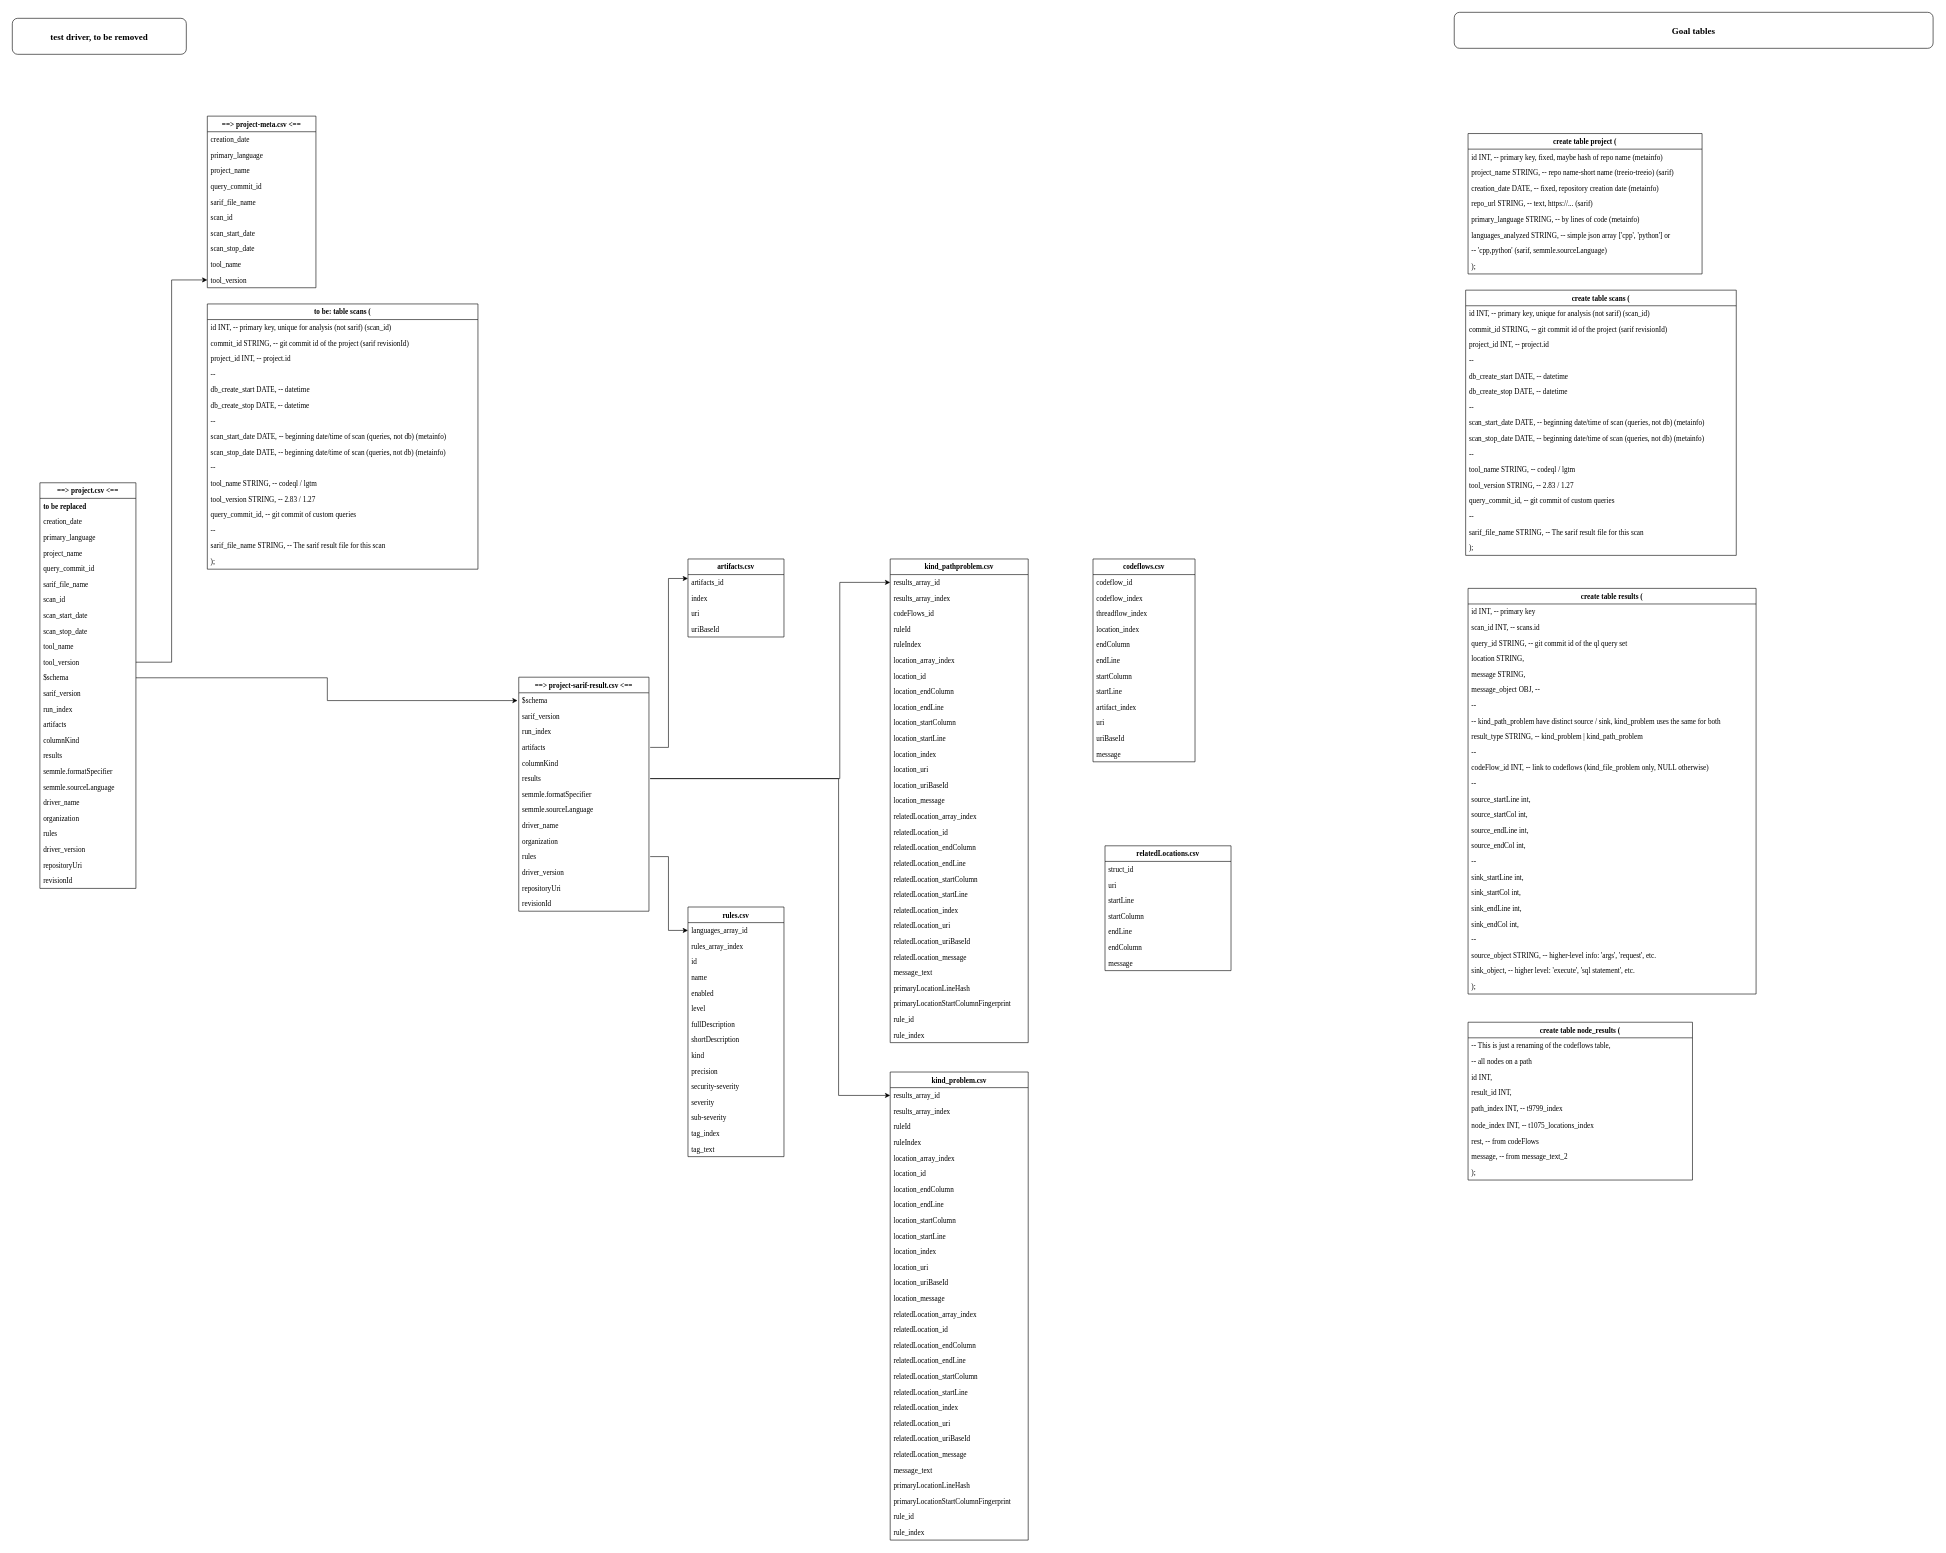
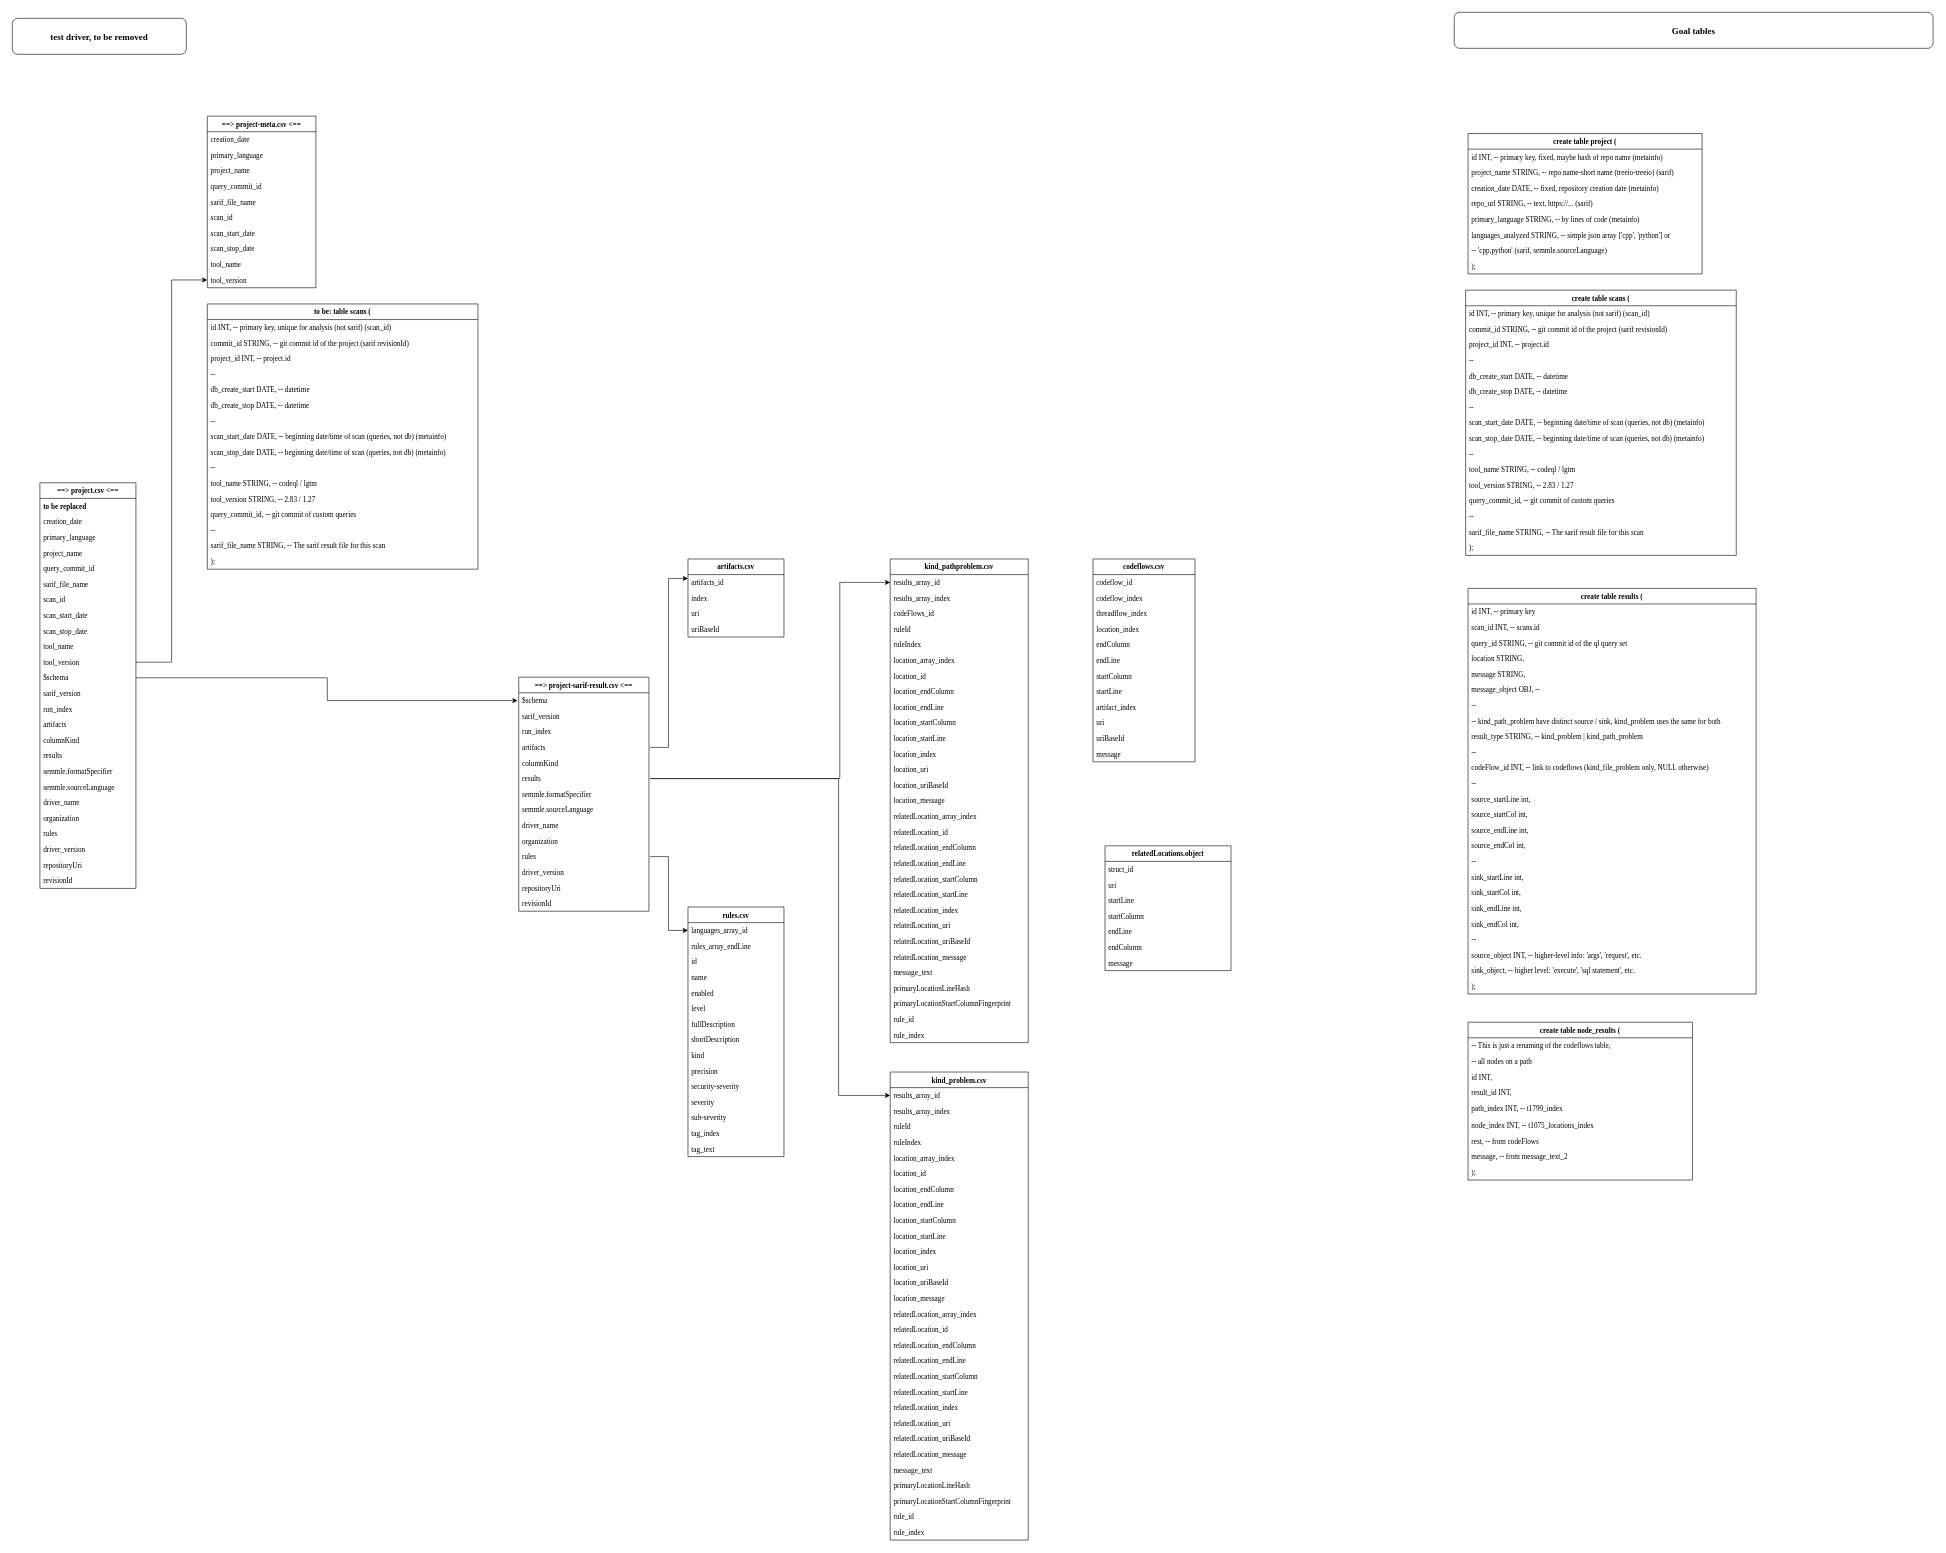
node "relatedLocations.csv": label "relatedLocations.csv" -> "relatedLocations.object"
node "rules_array_index": label "rules_array_index" -> "rules_array_endLine"
node "source_object STRING, -- higher-level info: 'args', 'request', etc.": label "source_object STRING, -- higher-level info: 'args', 'request', etc." -> "source_object INT, -- higher-level info: 'args', 'request', etc."
node "path_index INT, -- t9799_index": label "path_index INT, -- t9799_index" -> "path_index INT, -- t1799_index"
